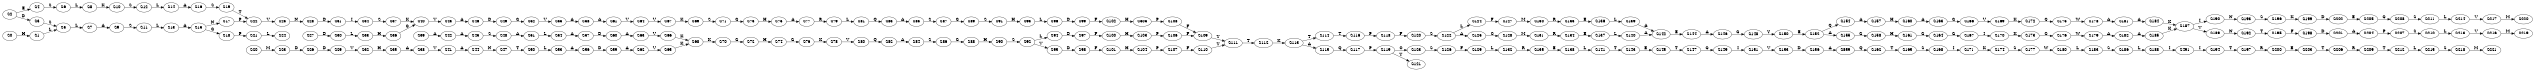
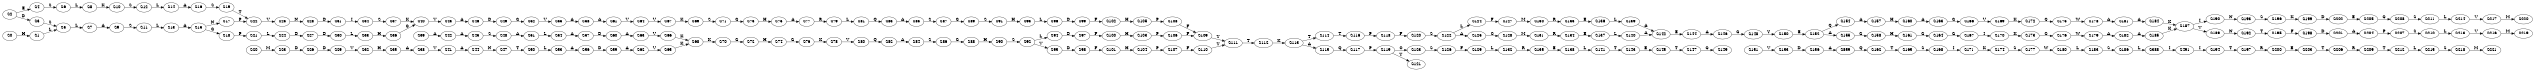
node "S505": label "S505" -> "S105"
edge "S24" -> "S27": added, label "D"
edge "S149" -> "S151": removed, label "I"
node "S188": label "S188" -> "S388"
